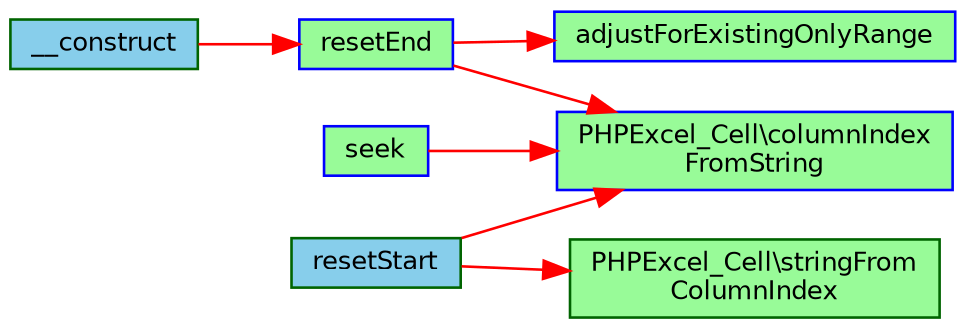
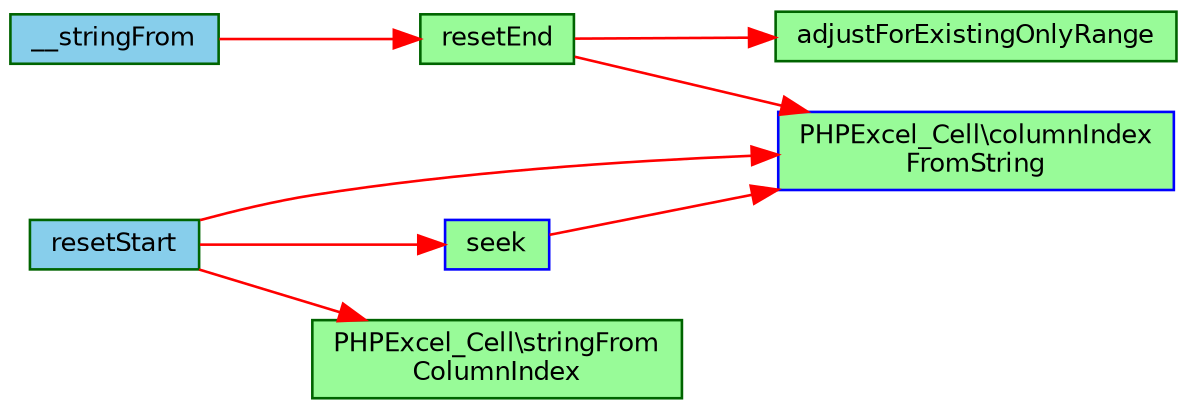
node "adjustForExistingOnlyRange": color blue -> darkgreen
node "__construct": label "__construct" -> "__stringFrom"
node "resetEnd": color blue -> darkgreen
edge "resetStart" -> "seek": added
